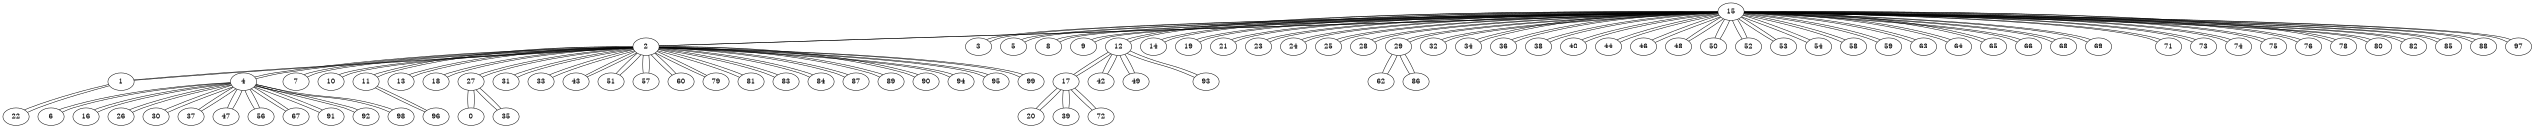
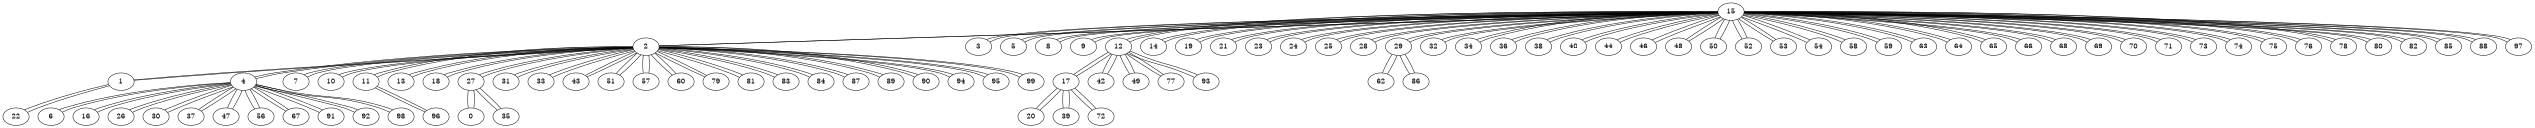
node "70": added
node "77": added
